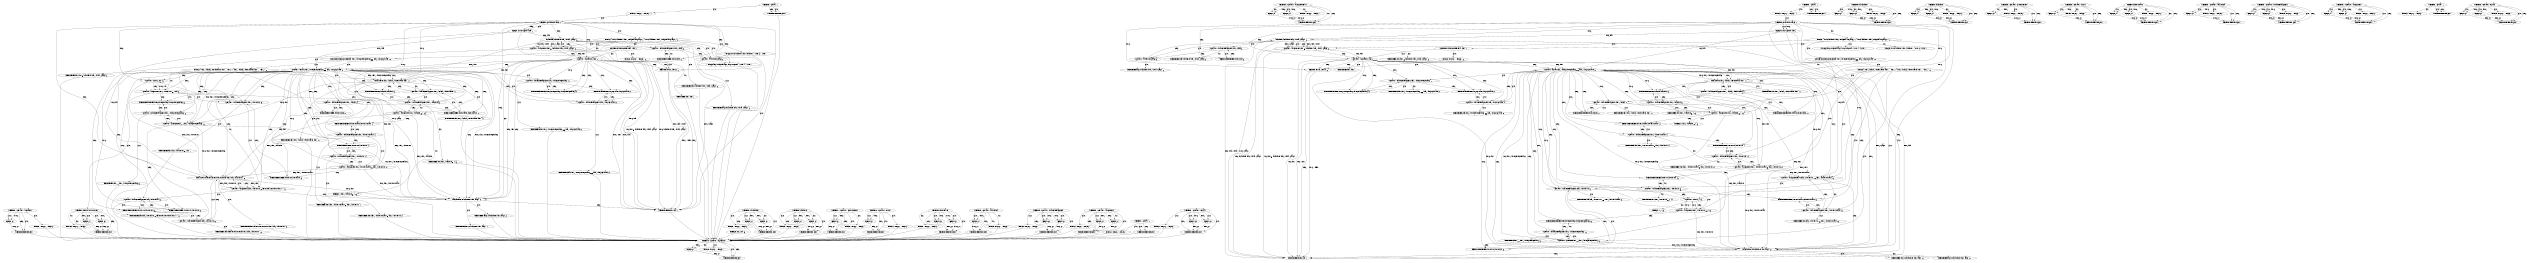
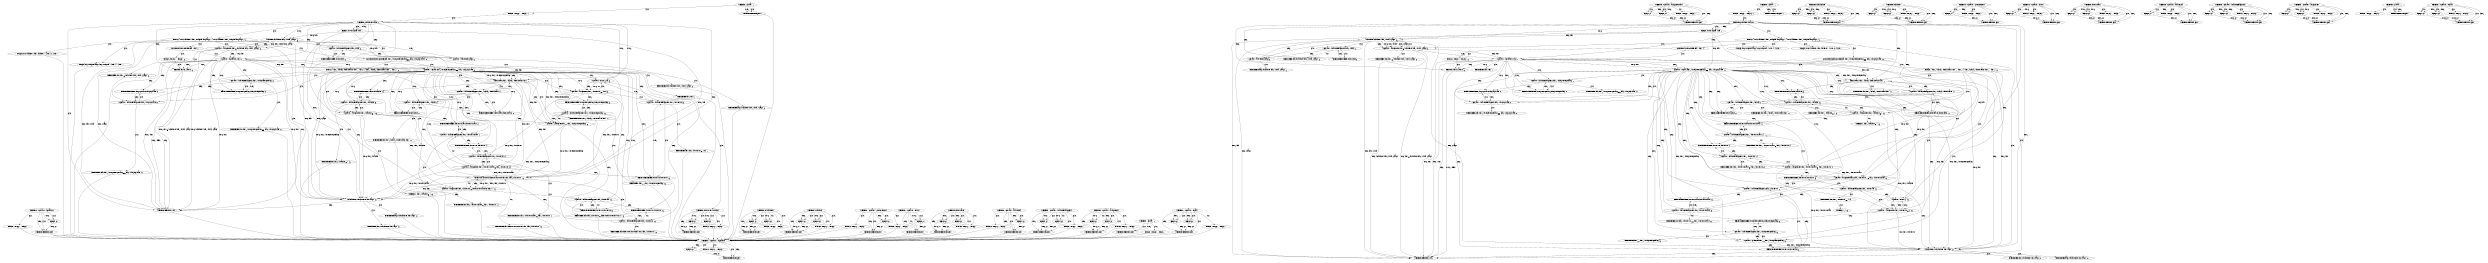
edge "(<operator>.assignment,timr->it_overrun = -1LL)" -> "(<operator>.minus,-1LL)": added, label "AST:"
node "(IDENTIFIER,info,info->si_overrun += timr->it_overrun_last)": removed
edge "(<operator>.minus,-1)" -> "(LITERAL,1,-1)": now "(IDENTIFIER,timr,timr->it_overrun = -1)" -> "(LITERAL,1,-1)"
node "(LITERAL,1LL,-1LL)": removed
